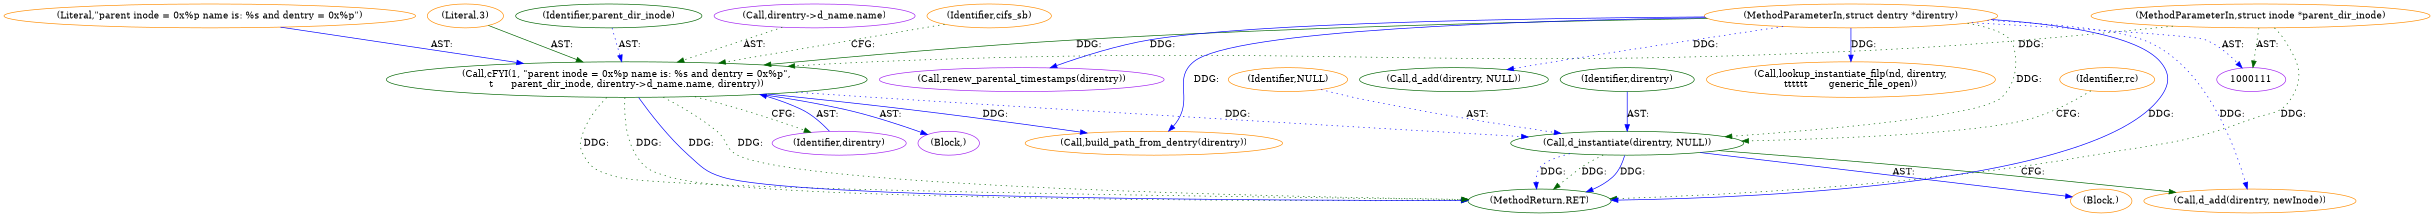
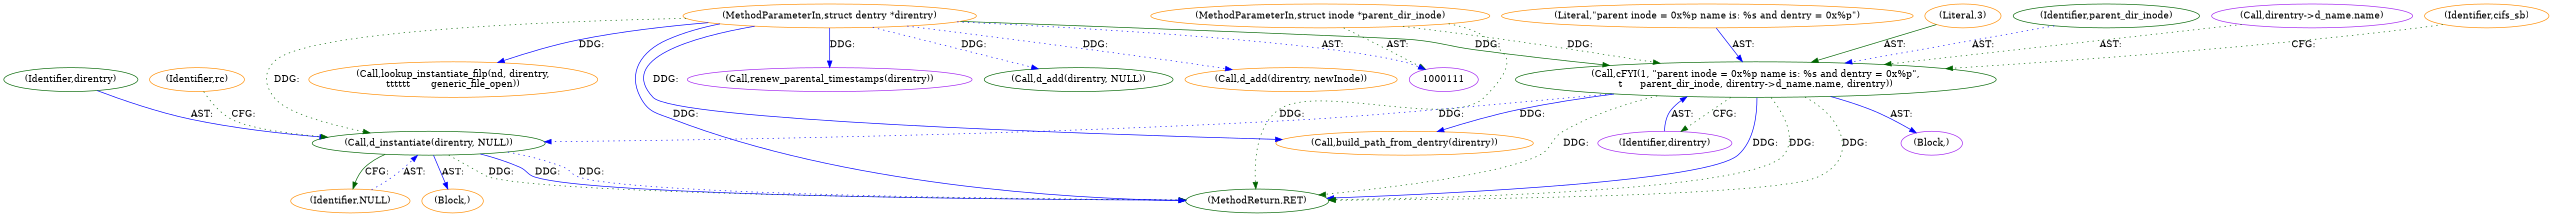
edge "(Call,d_instantiate(direntry, NULL))" -> "(Call,d_add(direntry, newInode))": now "(Call,d_instantiate(direntry, NULL))" -> "(Identifier,NULL)"
